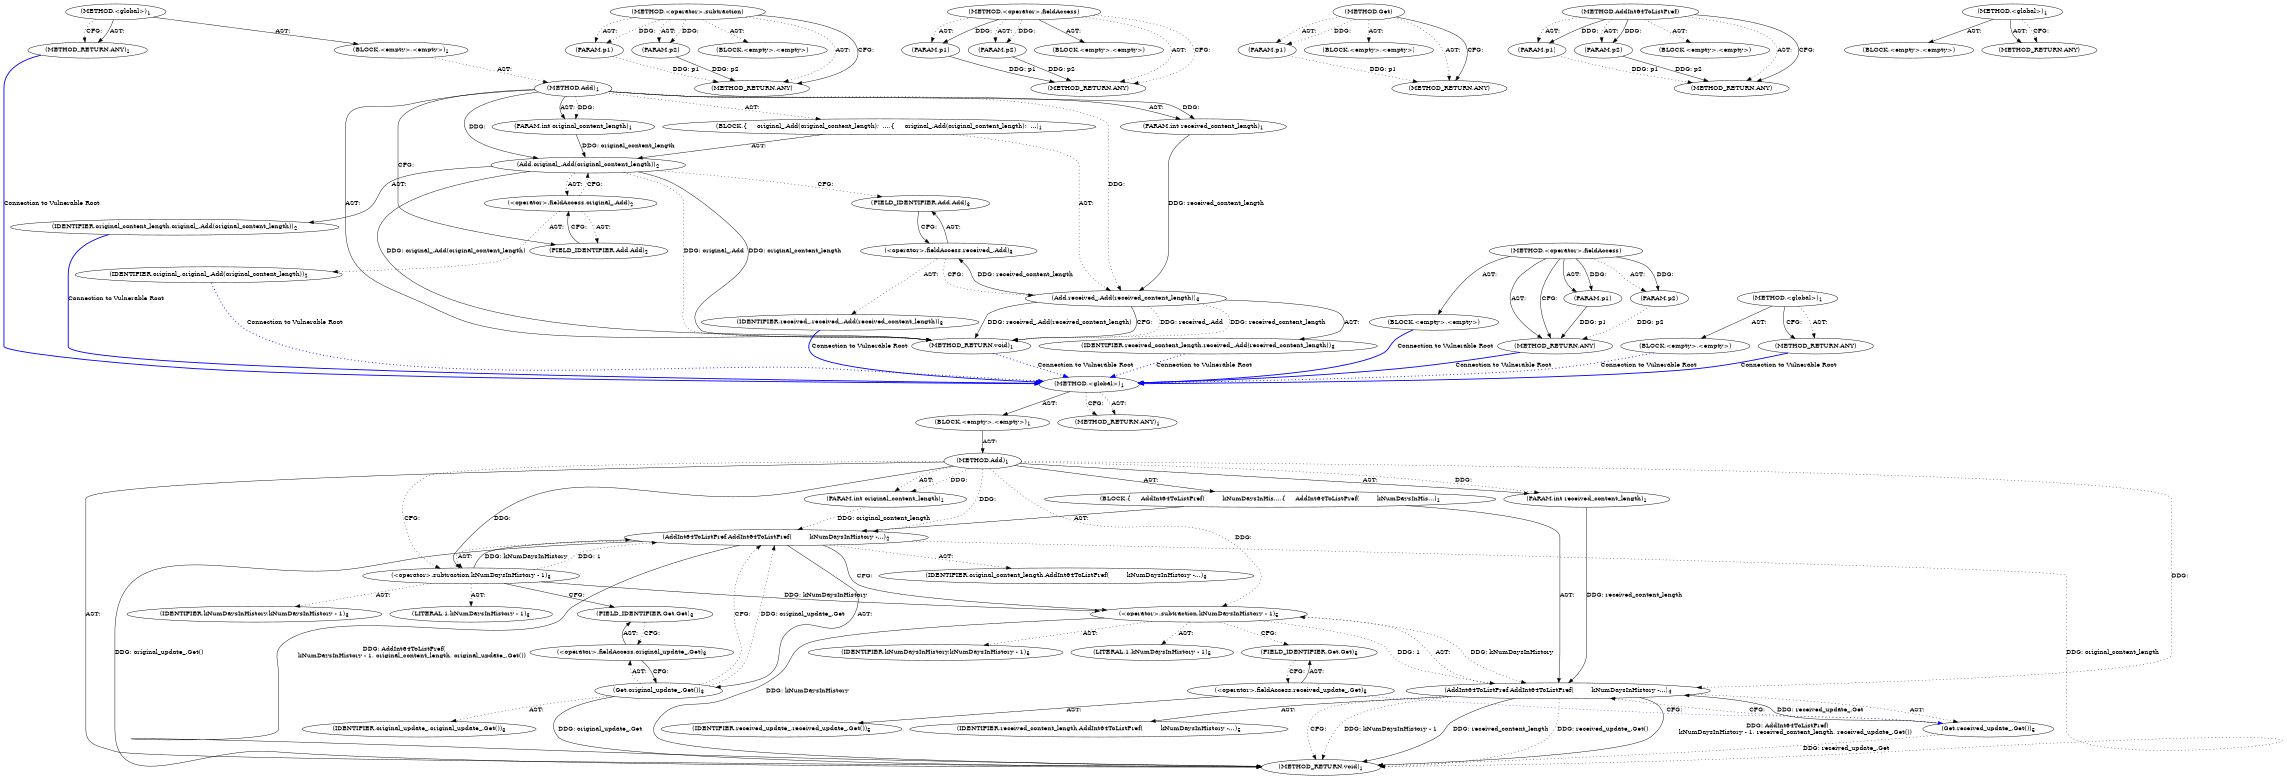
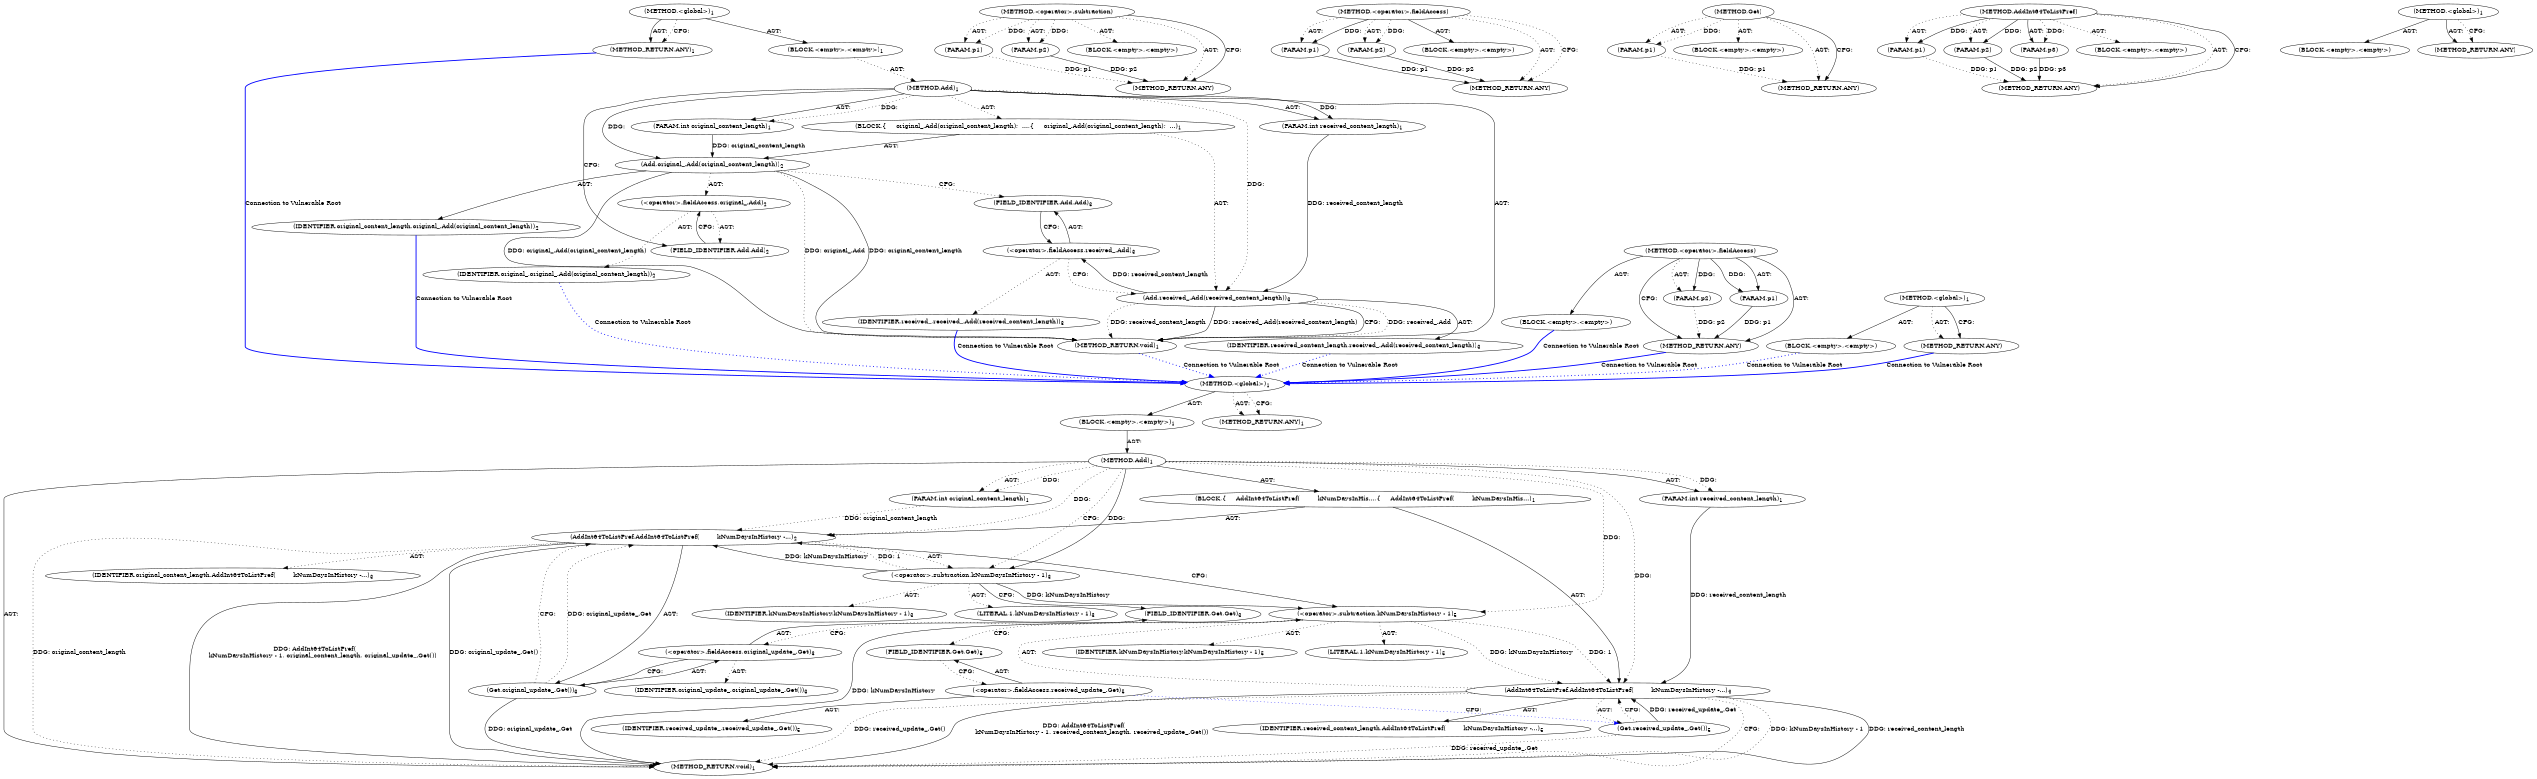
node "(PARAM,p3)": added
edge "(<operator>.fieldAccess,original_.Add)" -> "(Add,original_.Add(original_content_length))": removed, label "CFG:"
edge "(Get,original_update_.Get())" -> "(<operator>.fieldAccess,original_update_.Get)": style dotted -> solid
edge "(Get,original_update_.Get())" -> "(IDENTIFIER,original_update_,original_update_.Get())": now "(<operator>.fieldAccess,original_update_.Get)" -> "(IDENTIFIER,original_update_,original_update_.Get())"
